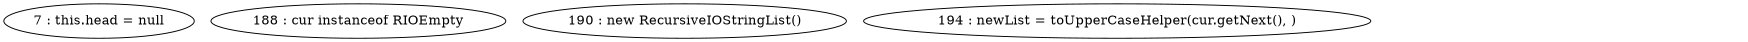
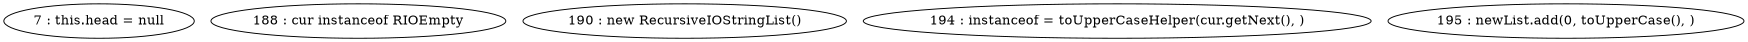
node "194 : newList = toUpperCaseHelper(cur.getNext(), )": label "194 : newList = toUpperCaseHelper(cur.getNext(), )" -> "194 : instanceof = toUpperCaseHelper(cur.getNext(), )"
node "195 : newList.add(0, toUpperCase(), )": added
